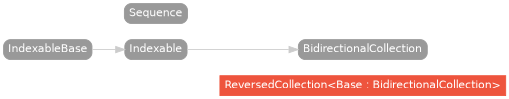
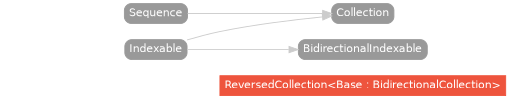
node "Collection": added
node "IndexableBase": removed
node "BidirectionalCollection": label "BidirectionalCollection" -> "BidirectionalIndexable"
